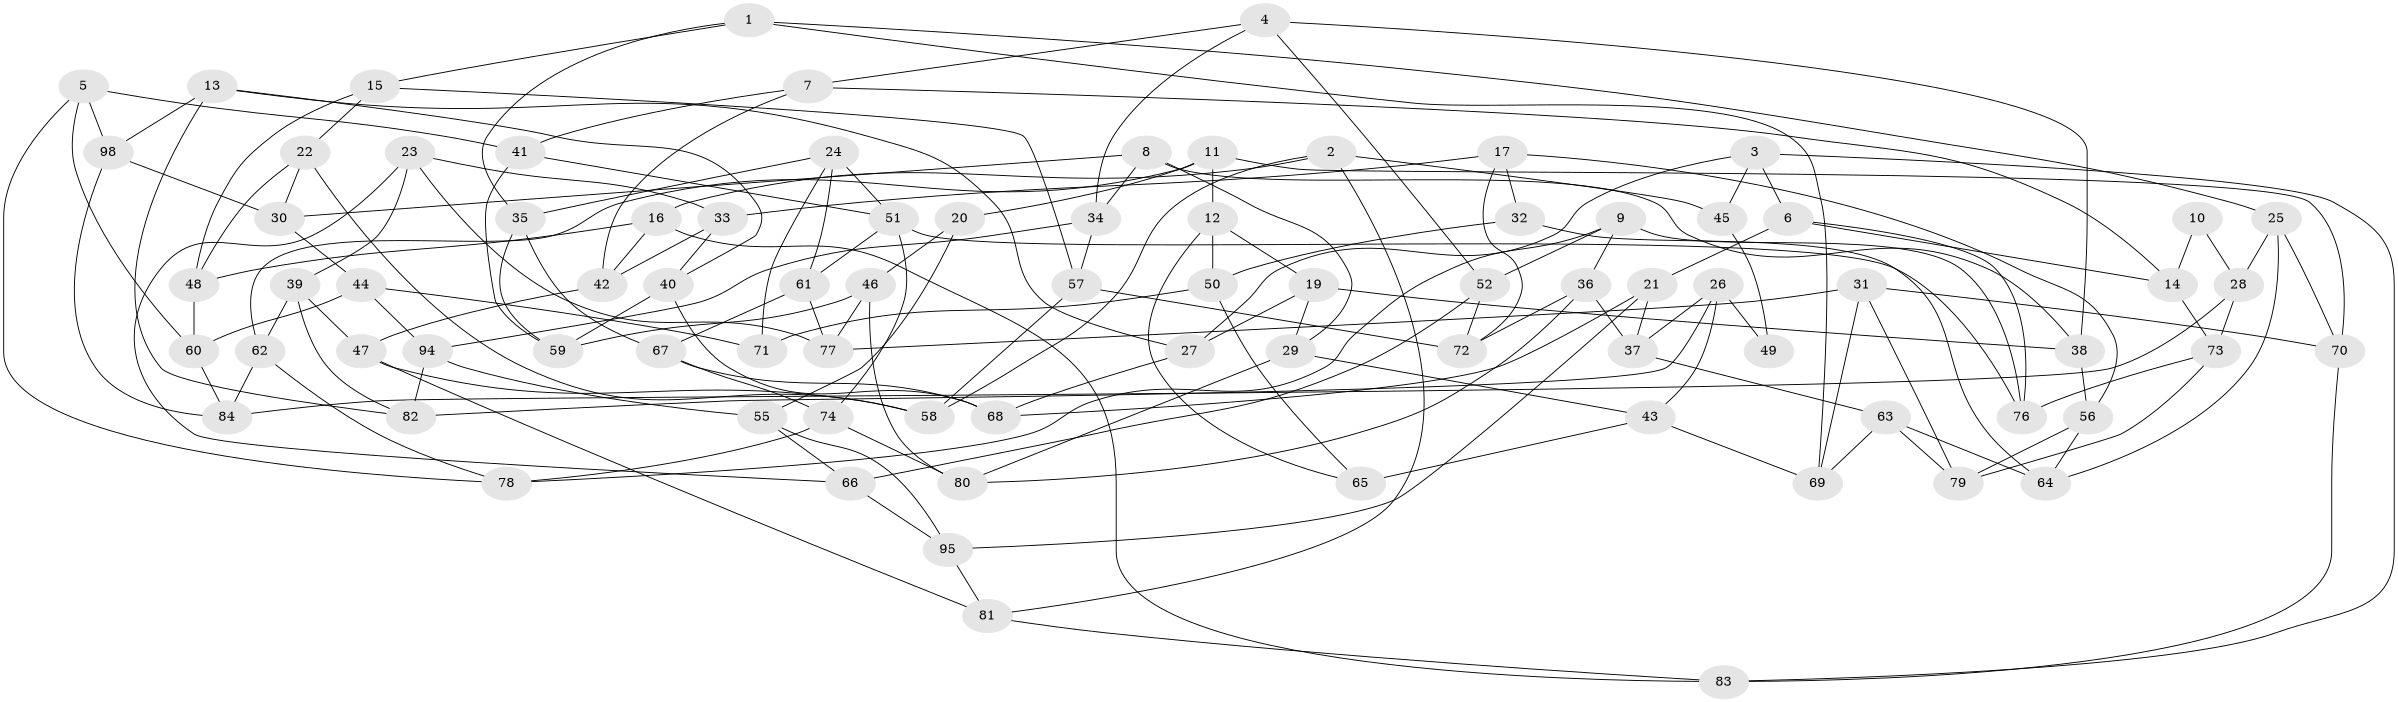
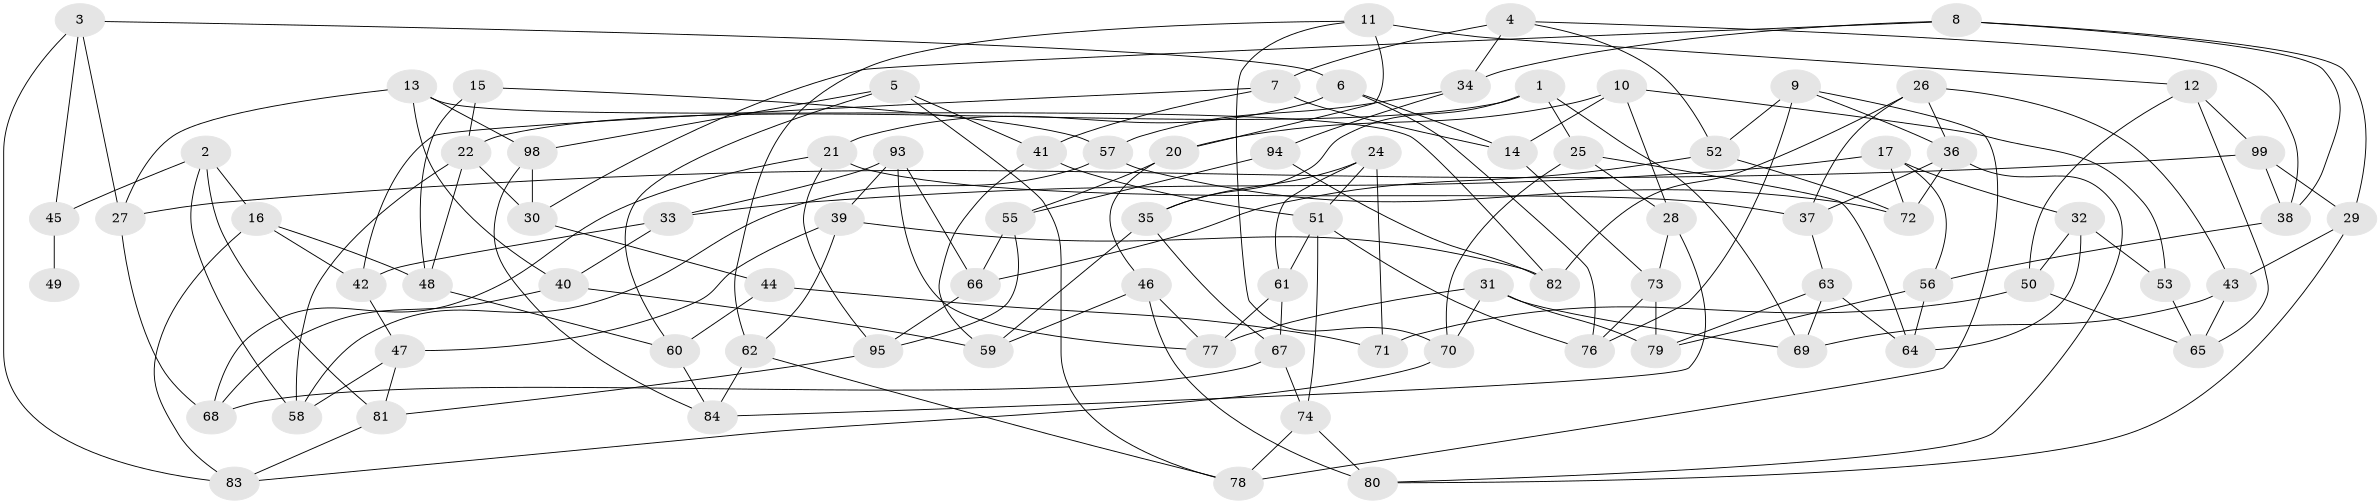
edge "1" -- "15": now "1" -- "22"
edge "10" -- "20": added
node "23": label "23" -> "93"
node "19": label "19" -> "99"
node "53": added
edge "44" -- "94": removed
edge "26" -- "49": now "26" -- "36"
